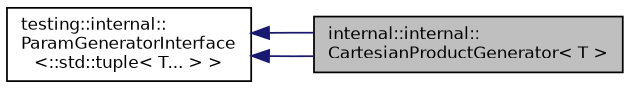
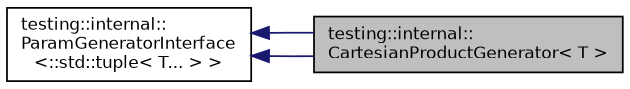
node "internal::internal:: CartesianProductGenerator< T >": label "internal::internal:: CartesianProductGenerator< T >" -> "testing::internal:: CartesianProductGenerator< T >"
